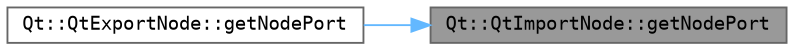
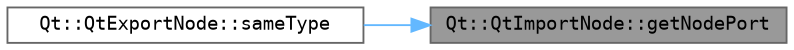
node "Qt::QtExportNode::getNodePort": label "Qt::QtExportNode::getNodePort" -> "Qt::QtExportNode::sameType"
